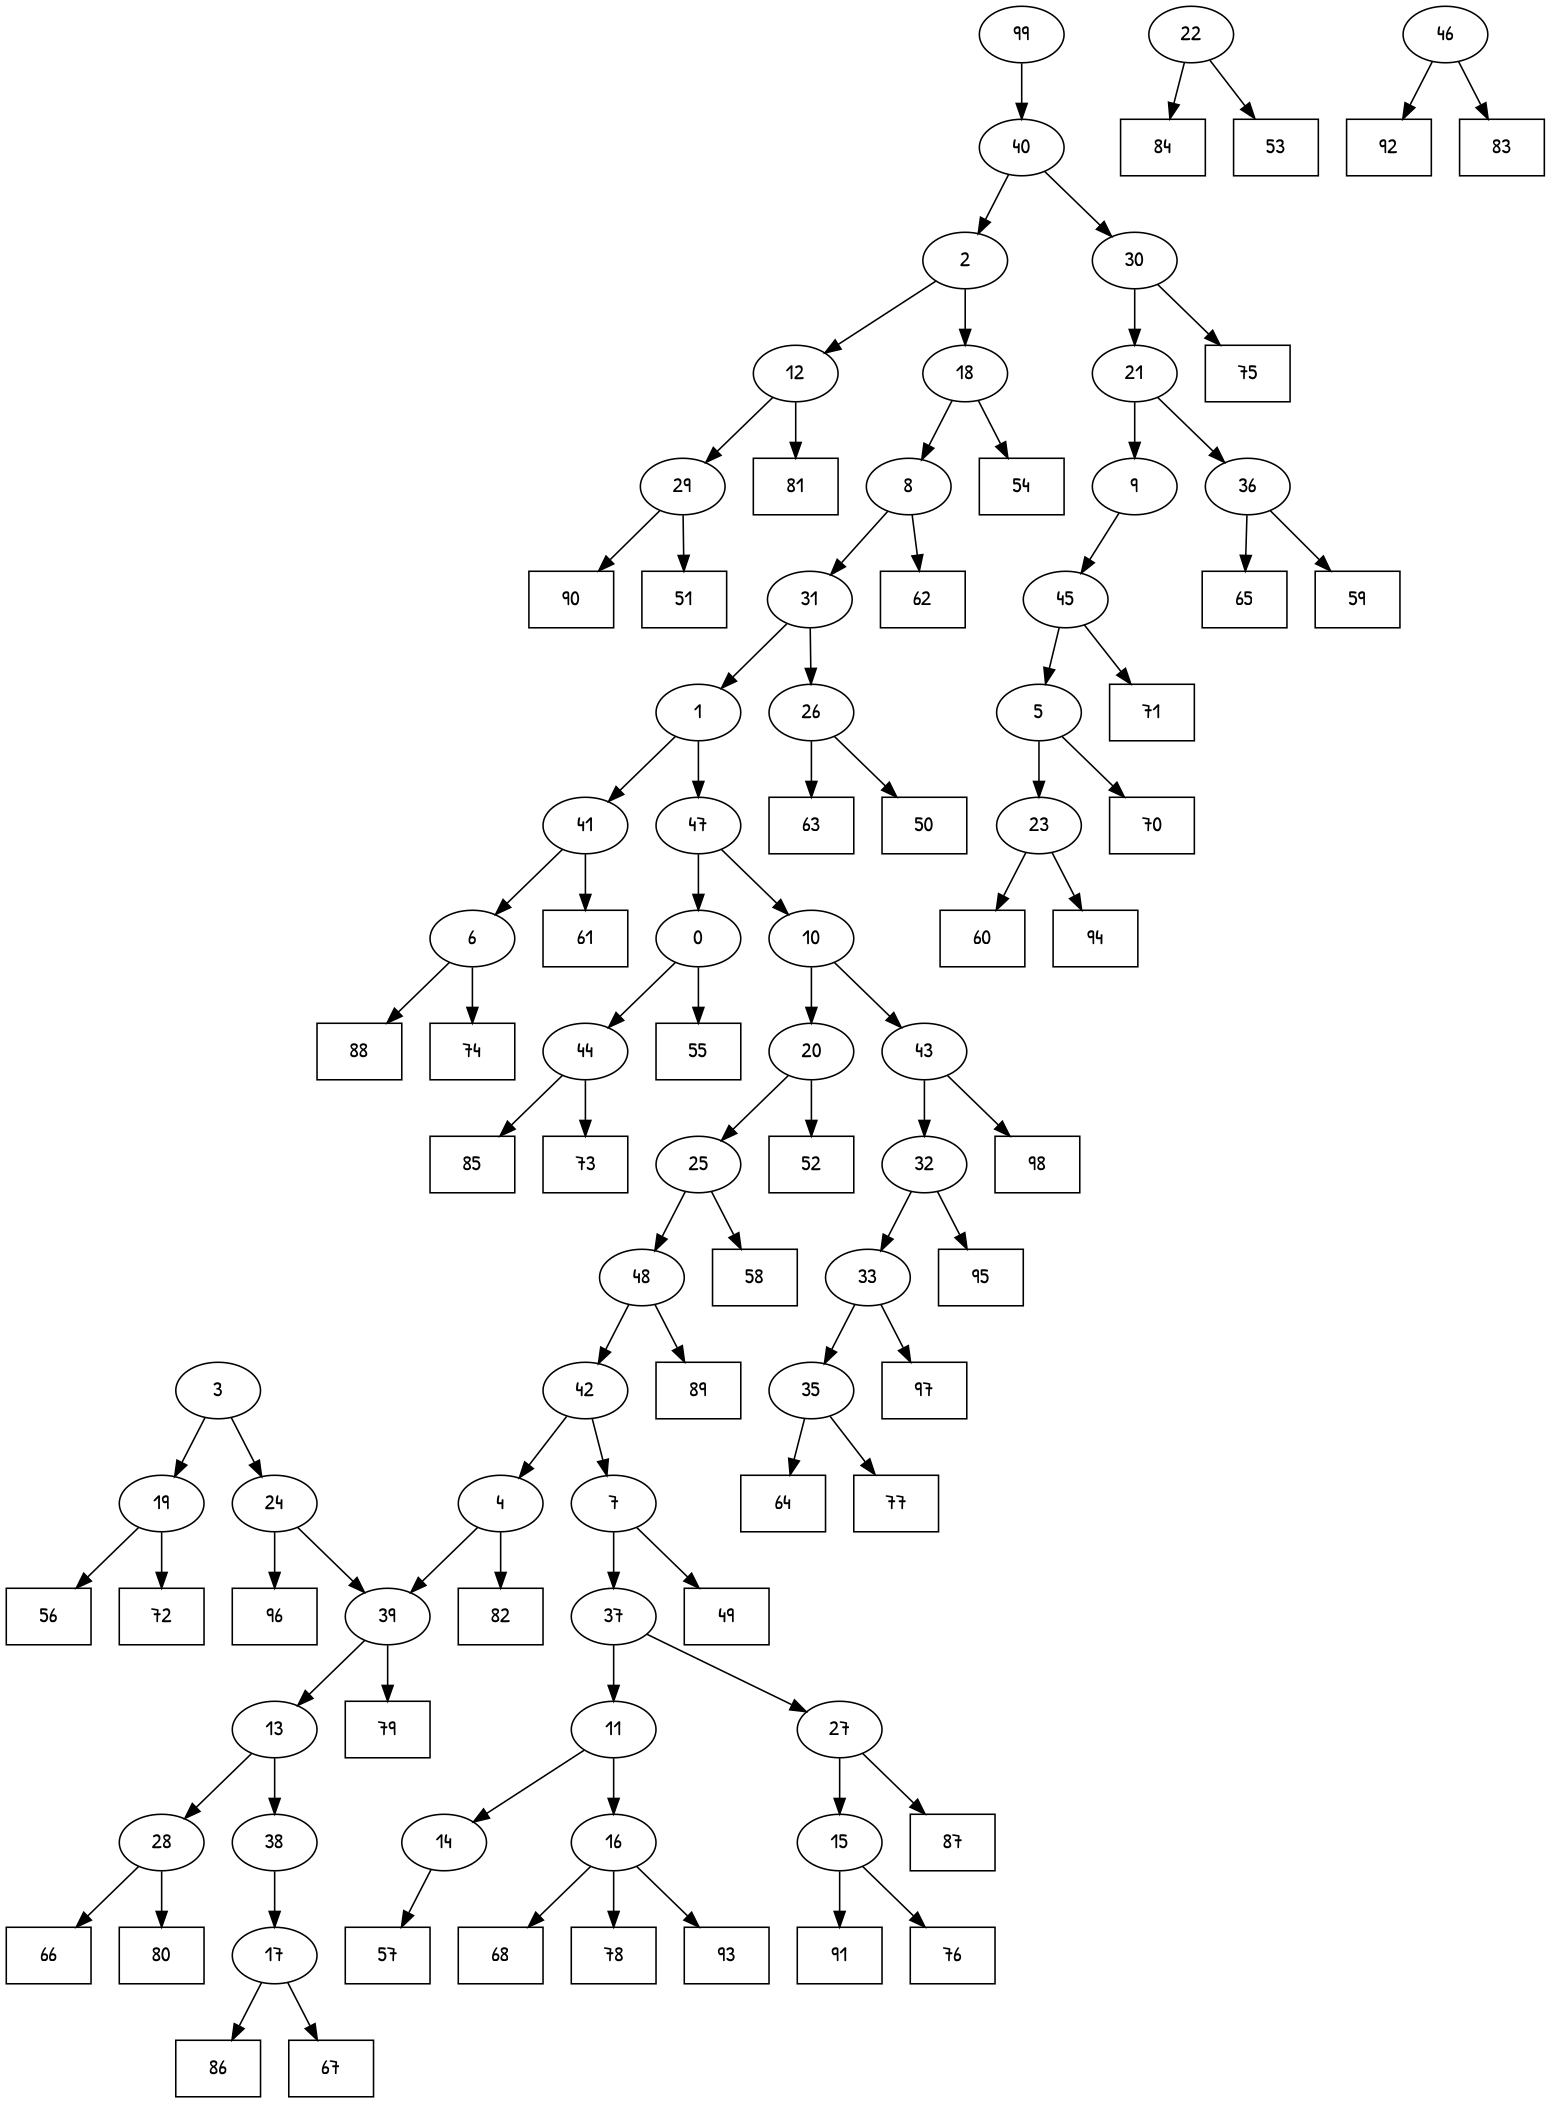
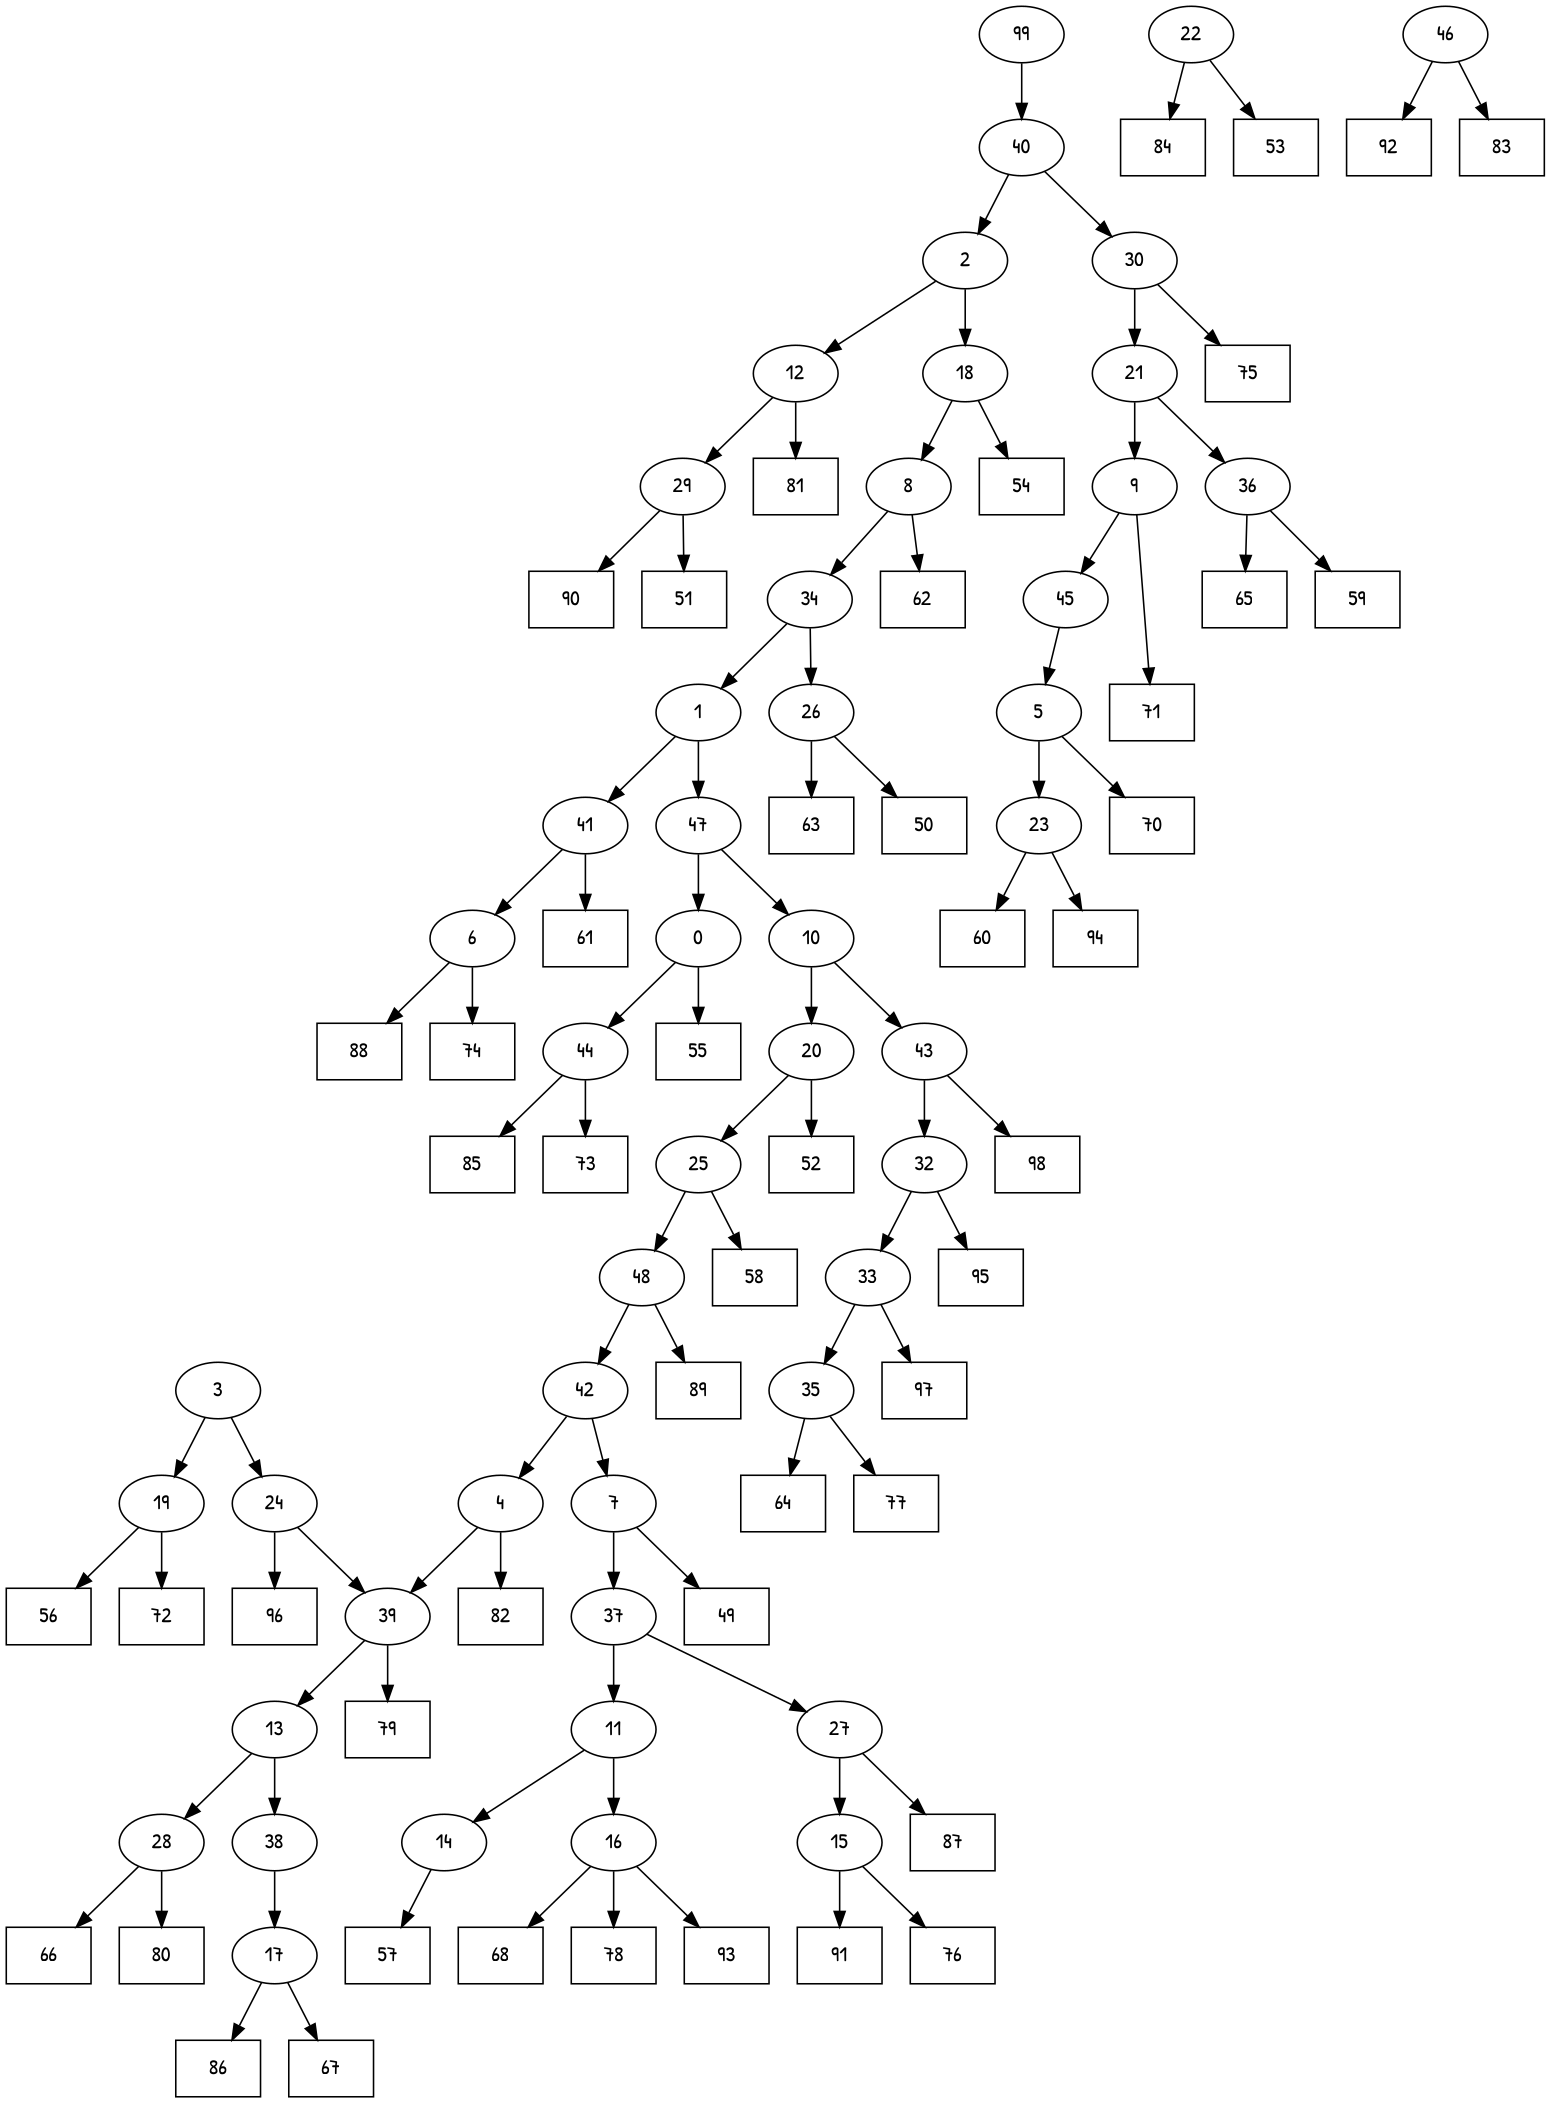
node "31": label "31" -> "34"
edge "45" -> "71": now "9" -> "71"
